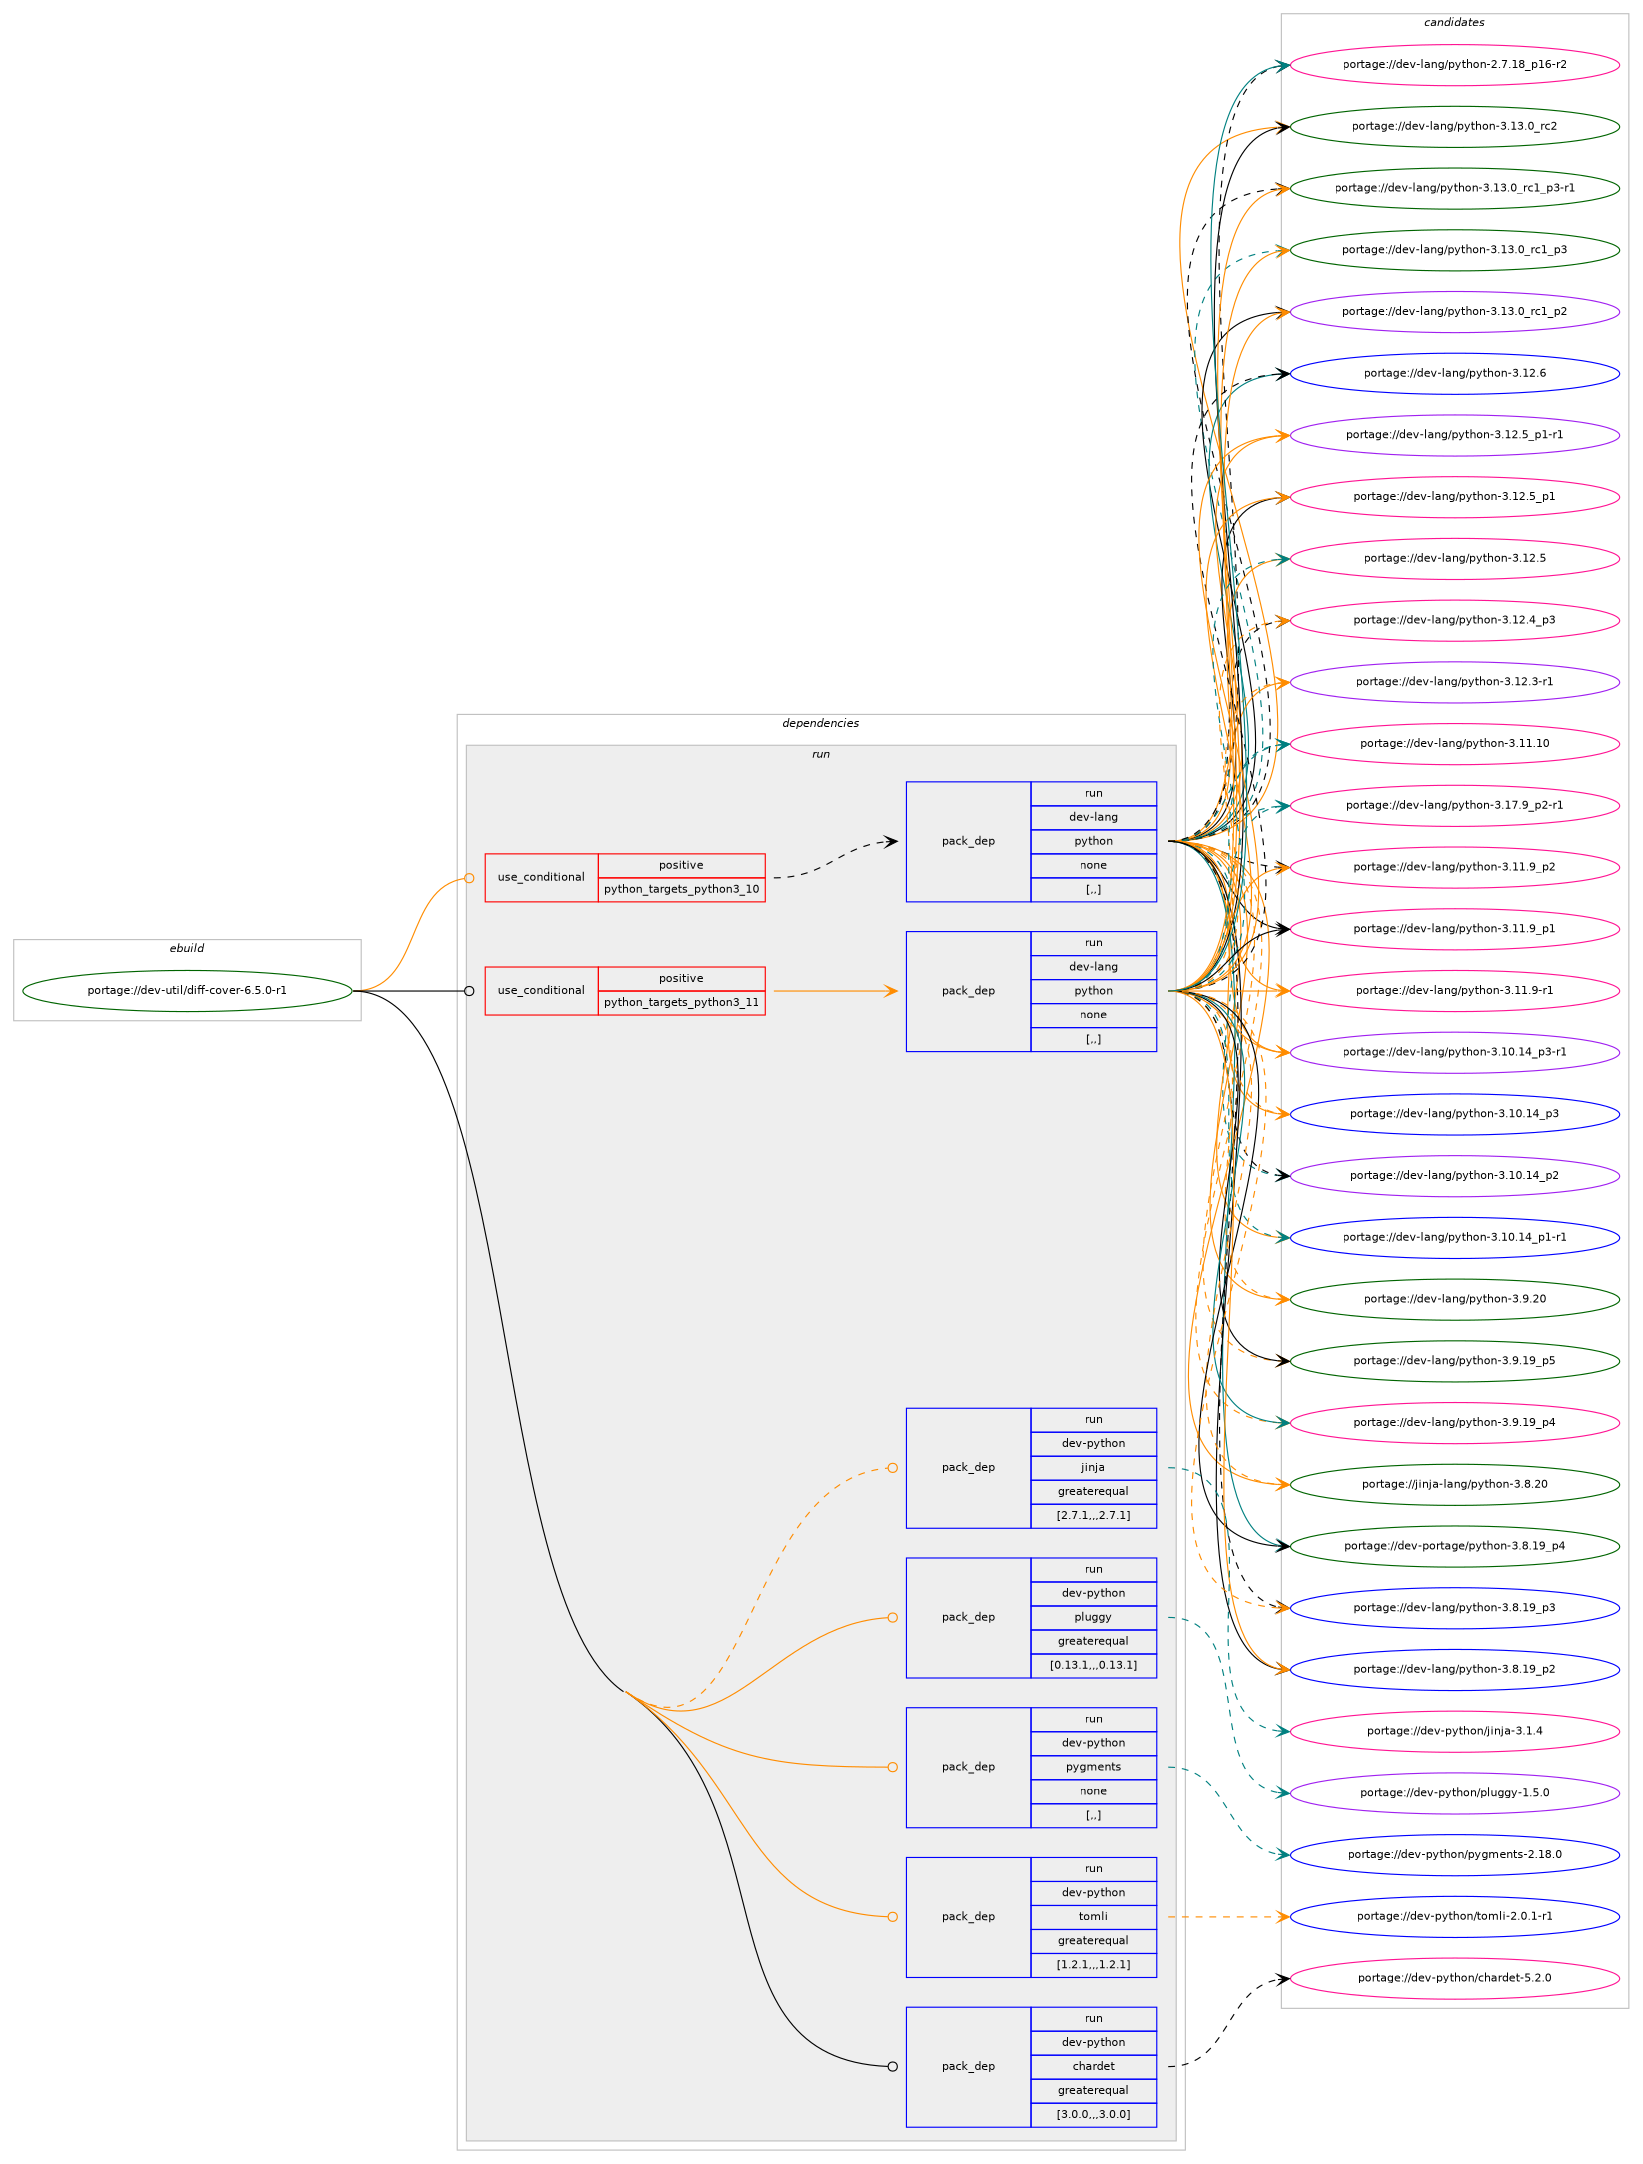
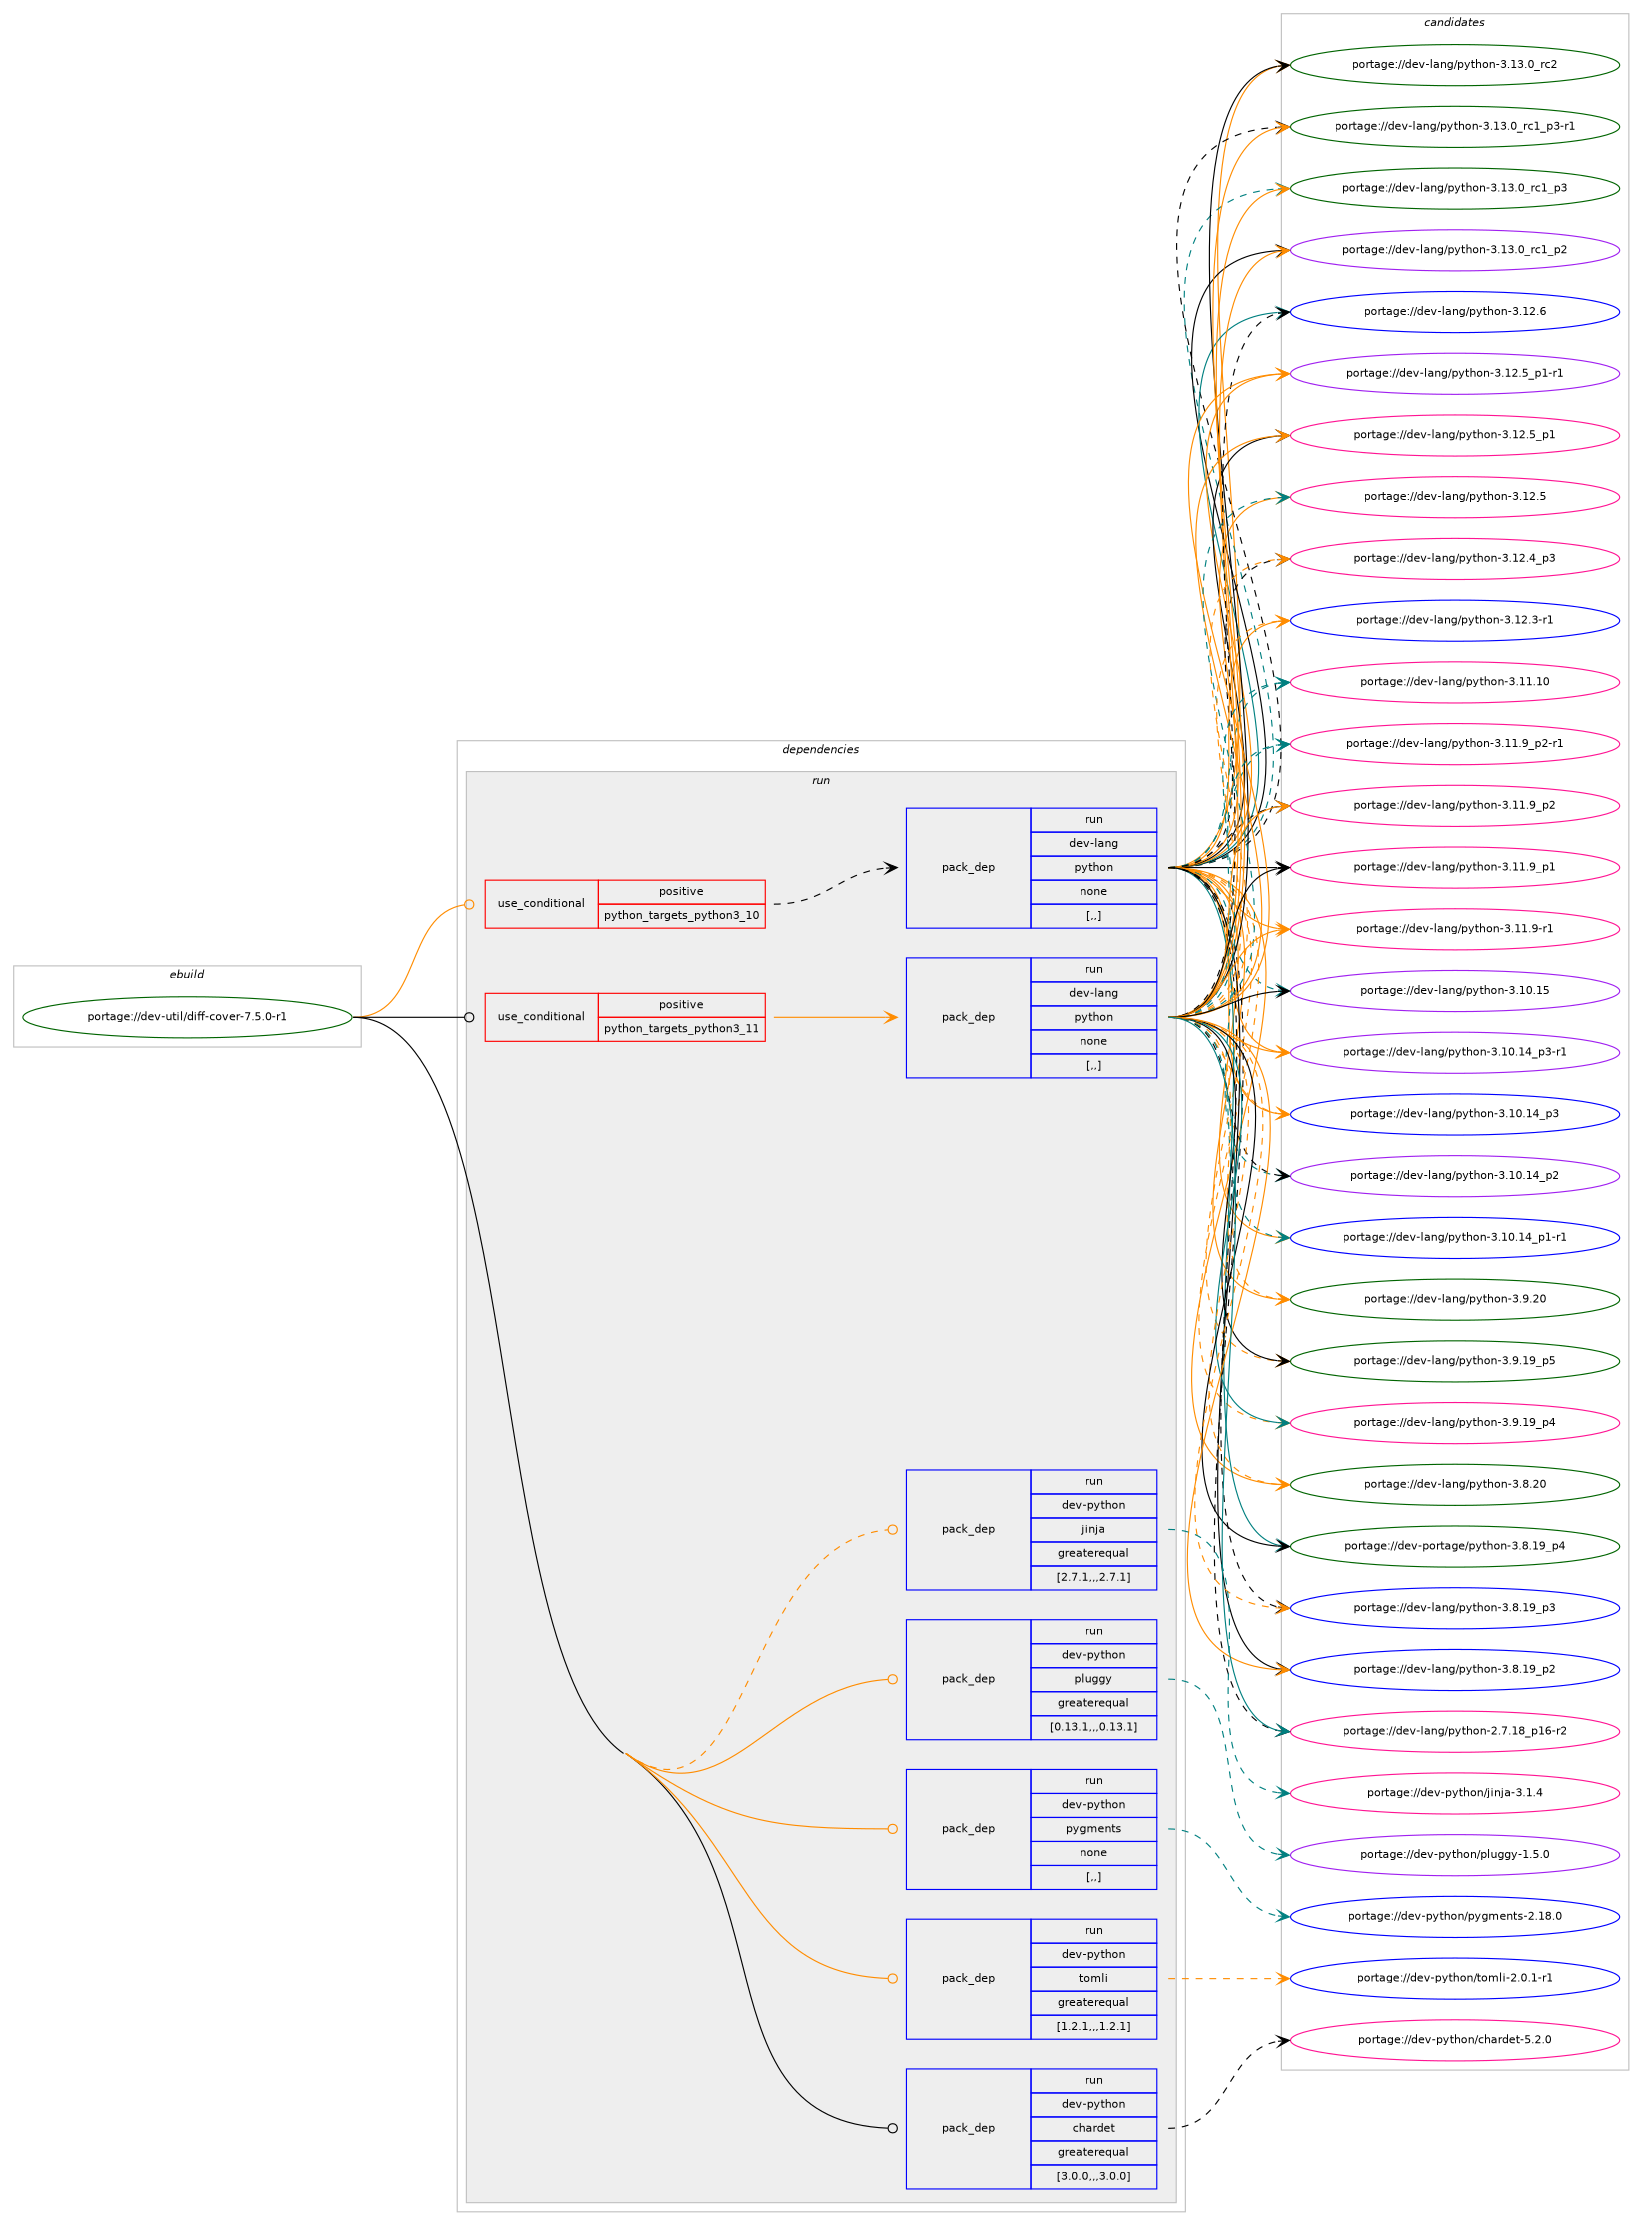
node "portage://dev-lang/python-3.12.3-r1": color purple -> blue
node "portage://dev-lang/python-3.17.9_p2-r1": label "portage://dev-lang/python-3.17.9_p2-r1" -> "portage://dev-lang/python-3.11.9_p2-r1"
node "portage://dev-util/diff-cover-6.5.0-r1": label "portage://dev-util/diff-cover-6.5.0-r1" -> "portage://dev-util/diff-cover-7.5.0-r1"
node "portage://dev-lang/python-3.10.15": added
node "portage://jinja-lang/python-3.8.20": label "portage://jinja-lang/python-3.8.20" -> "portage://dev-lang/python-3.8.20"
